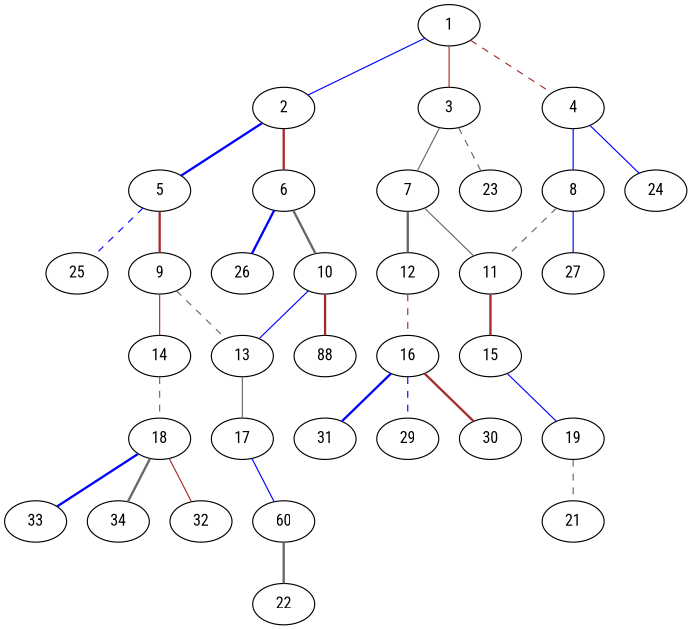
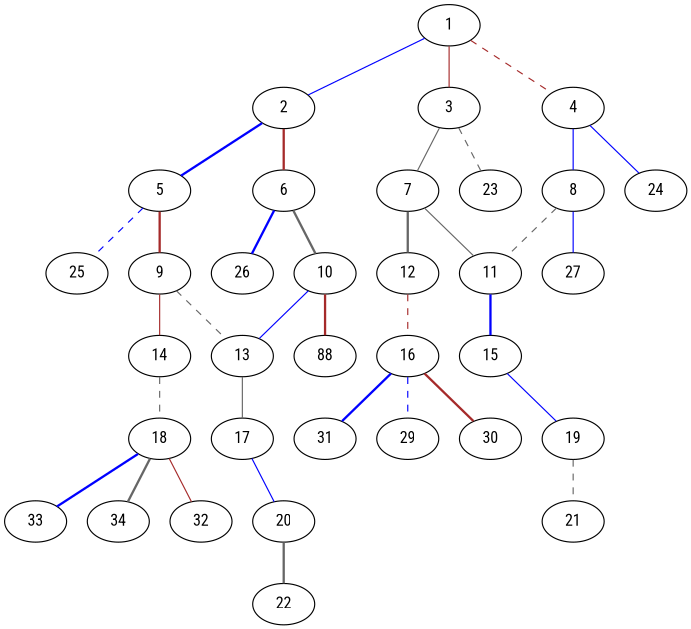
edge "11" -- "15": color brown -> blue
node "60": label "60" -> "20"
